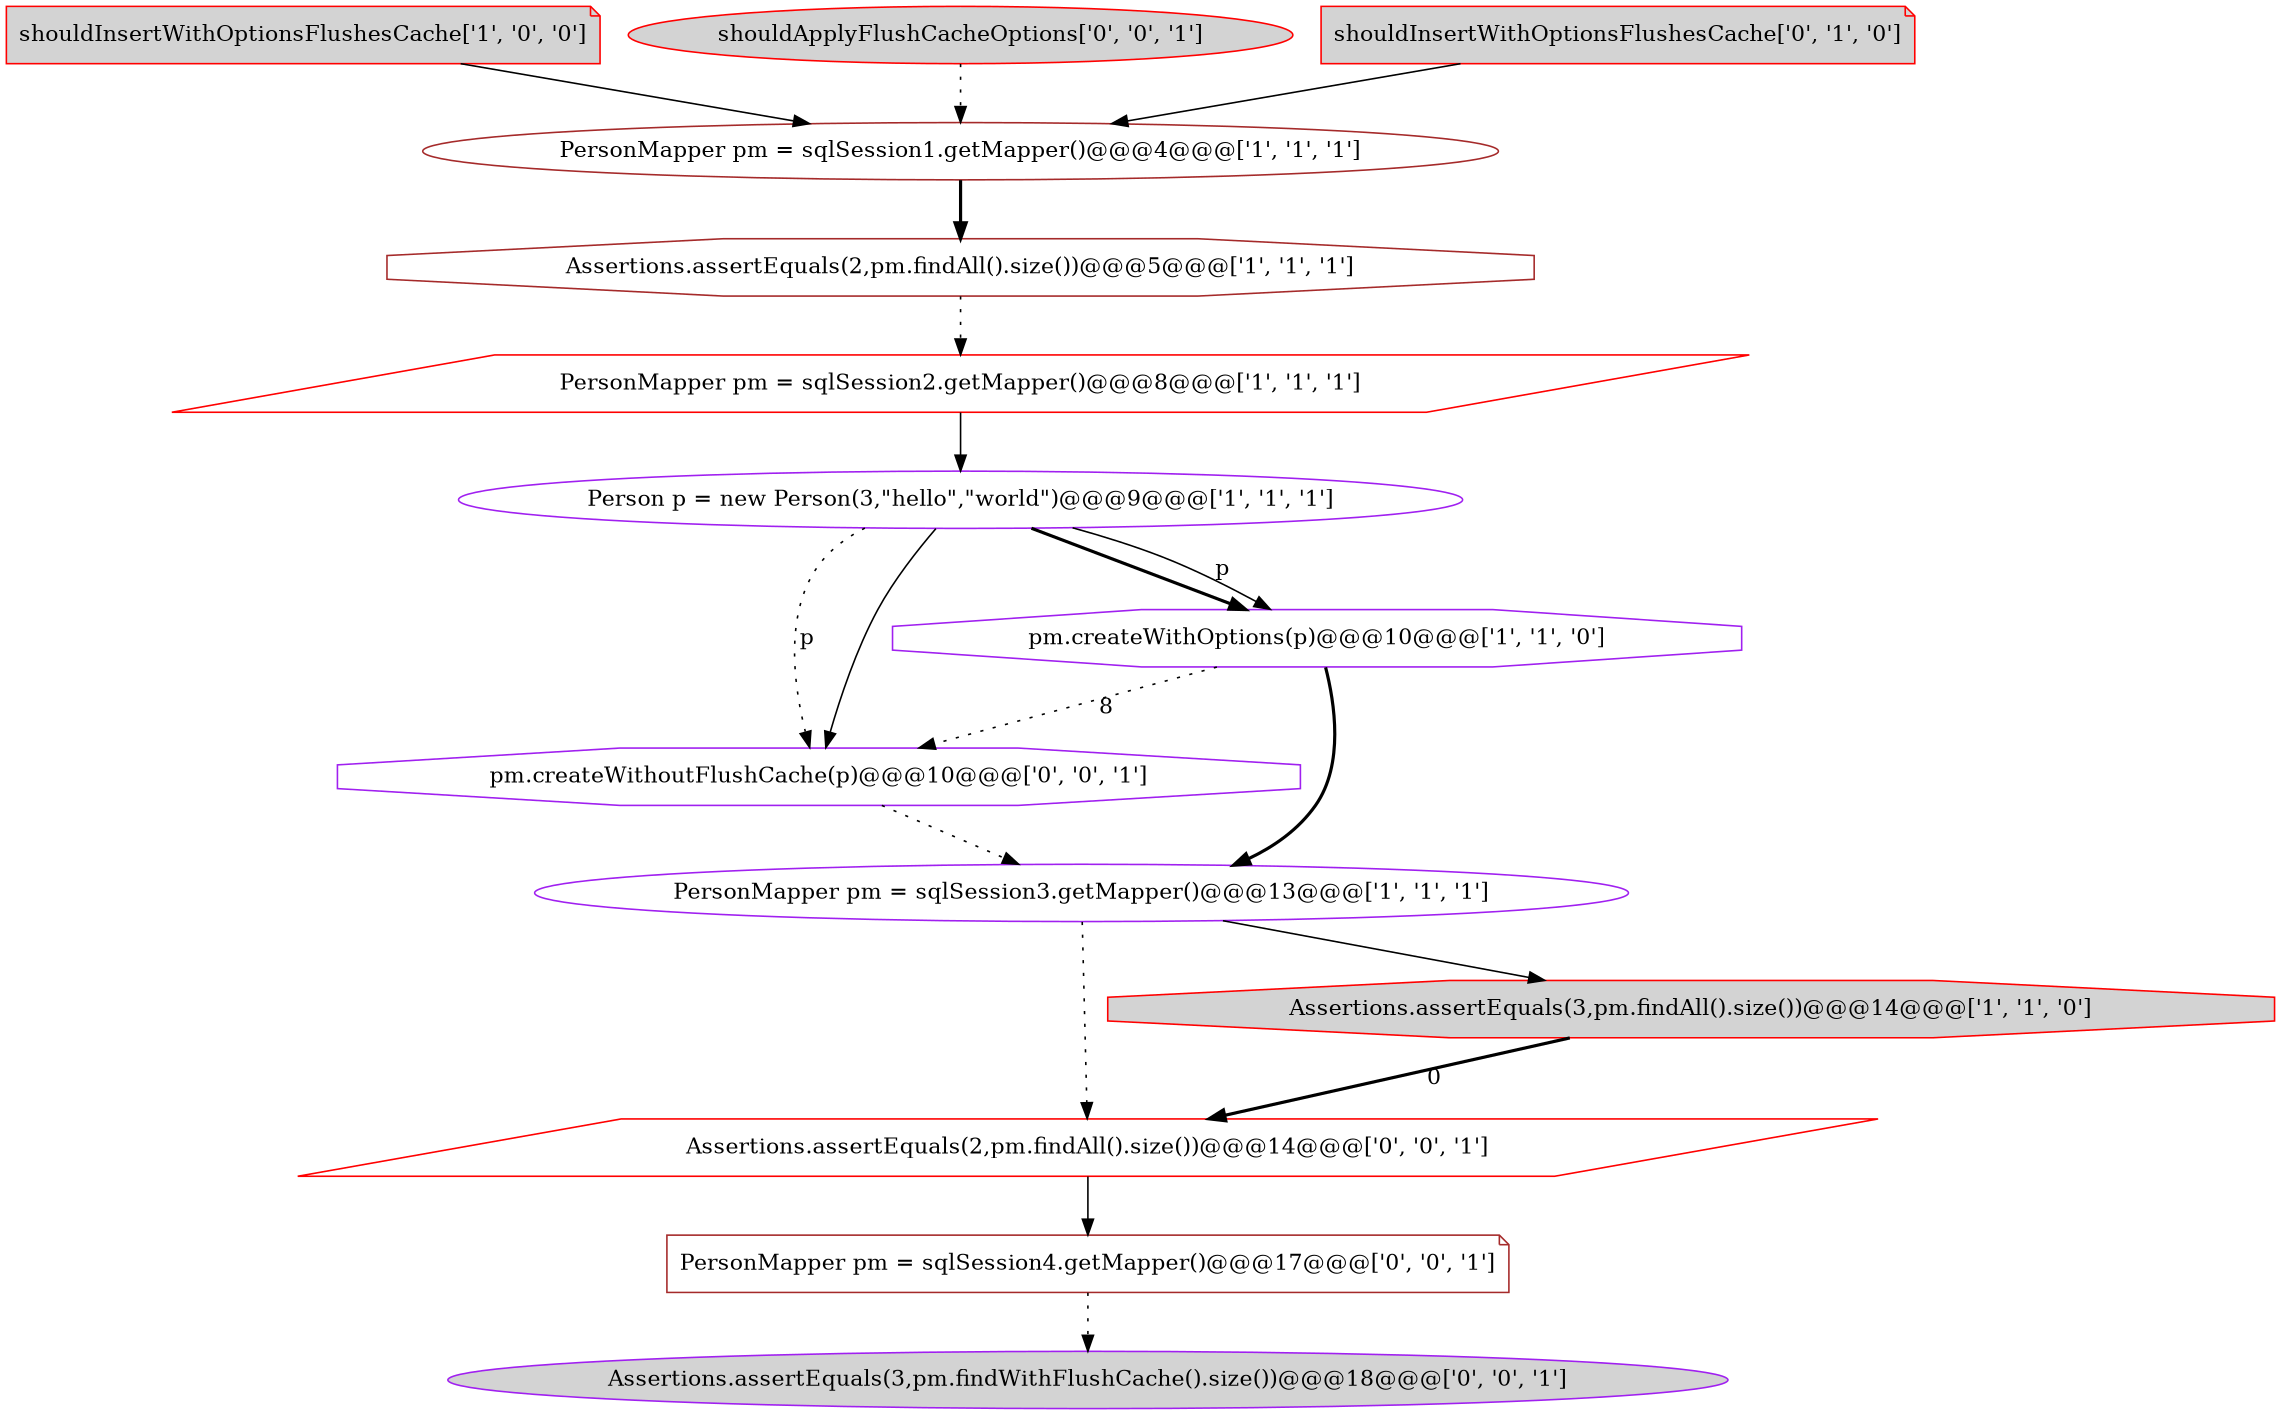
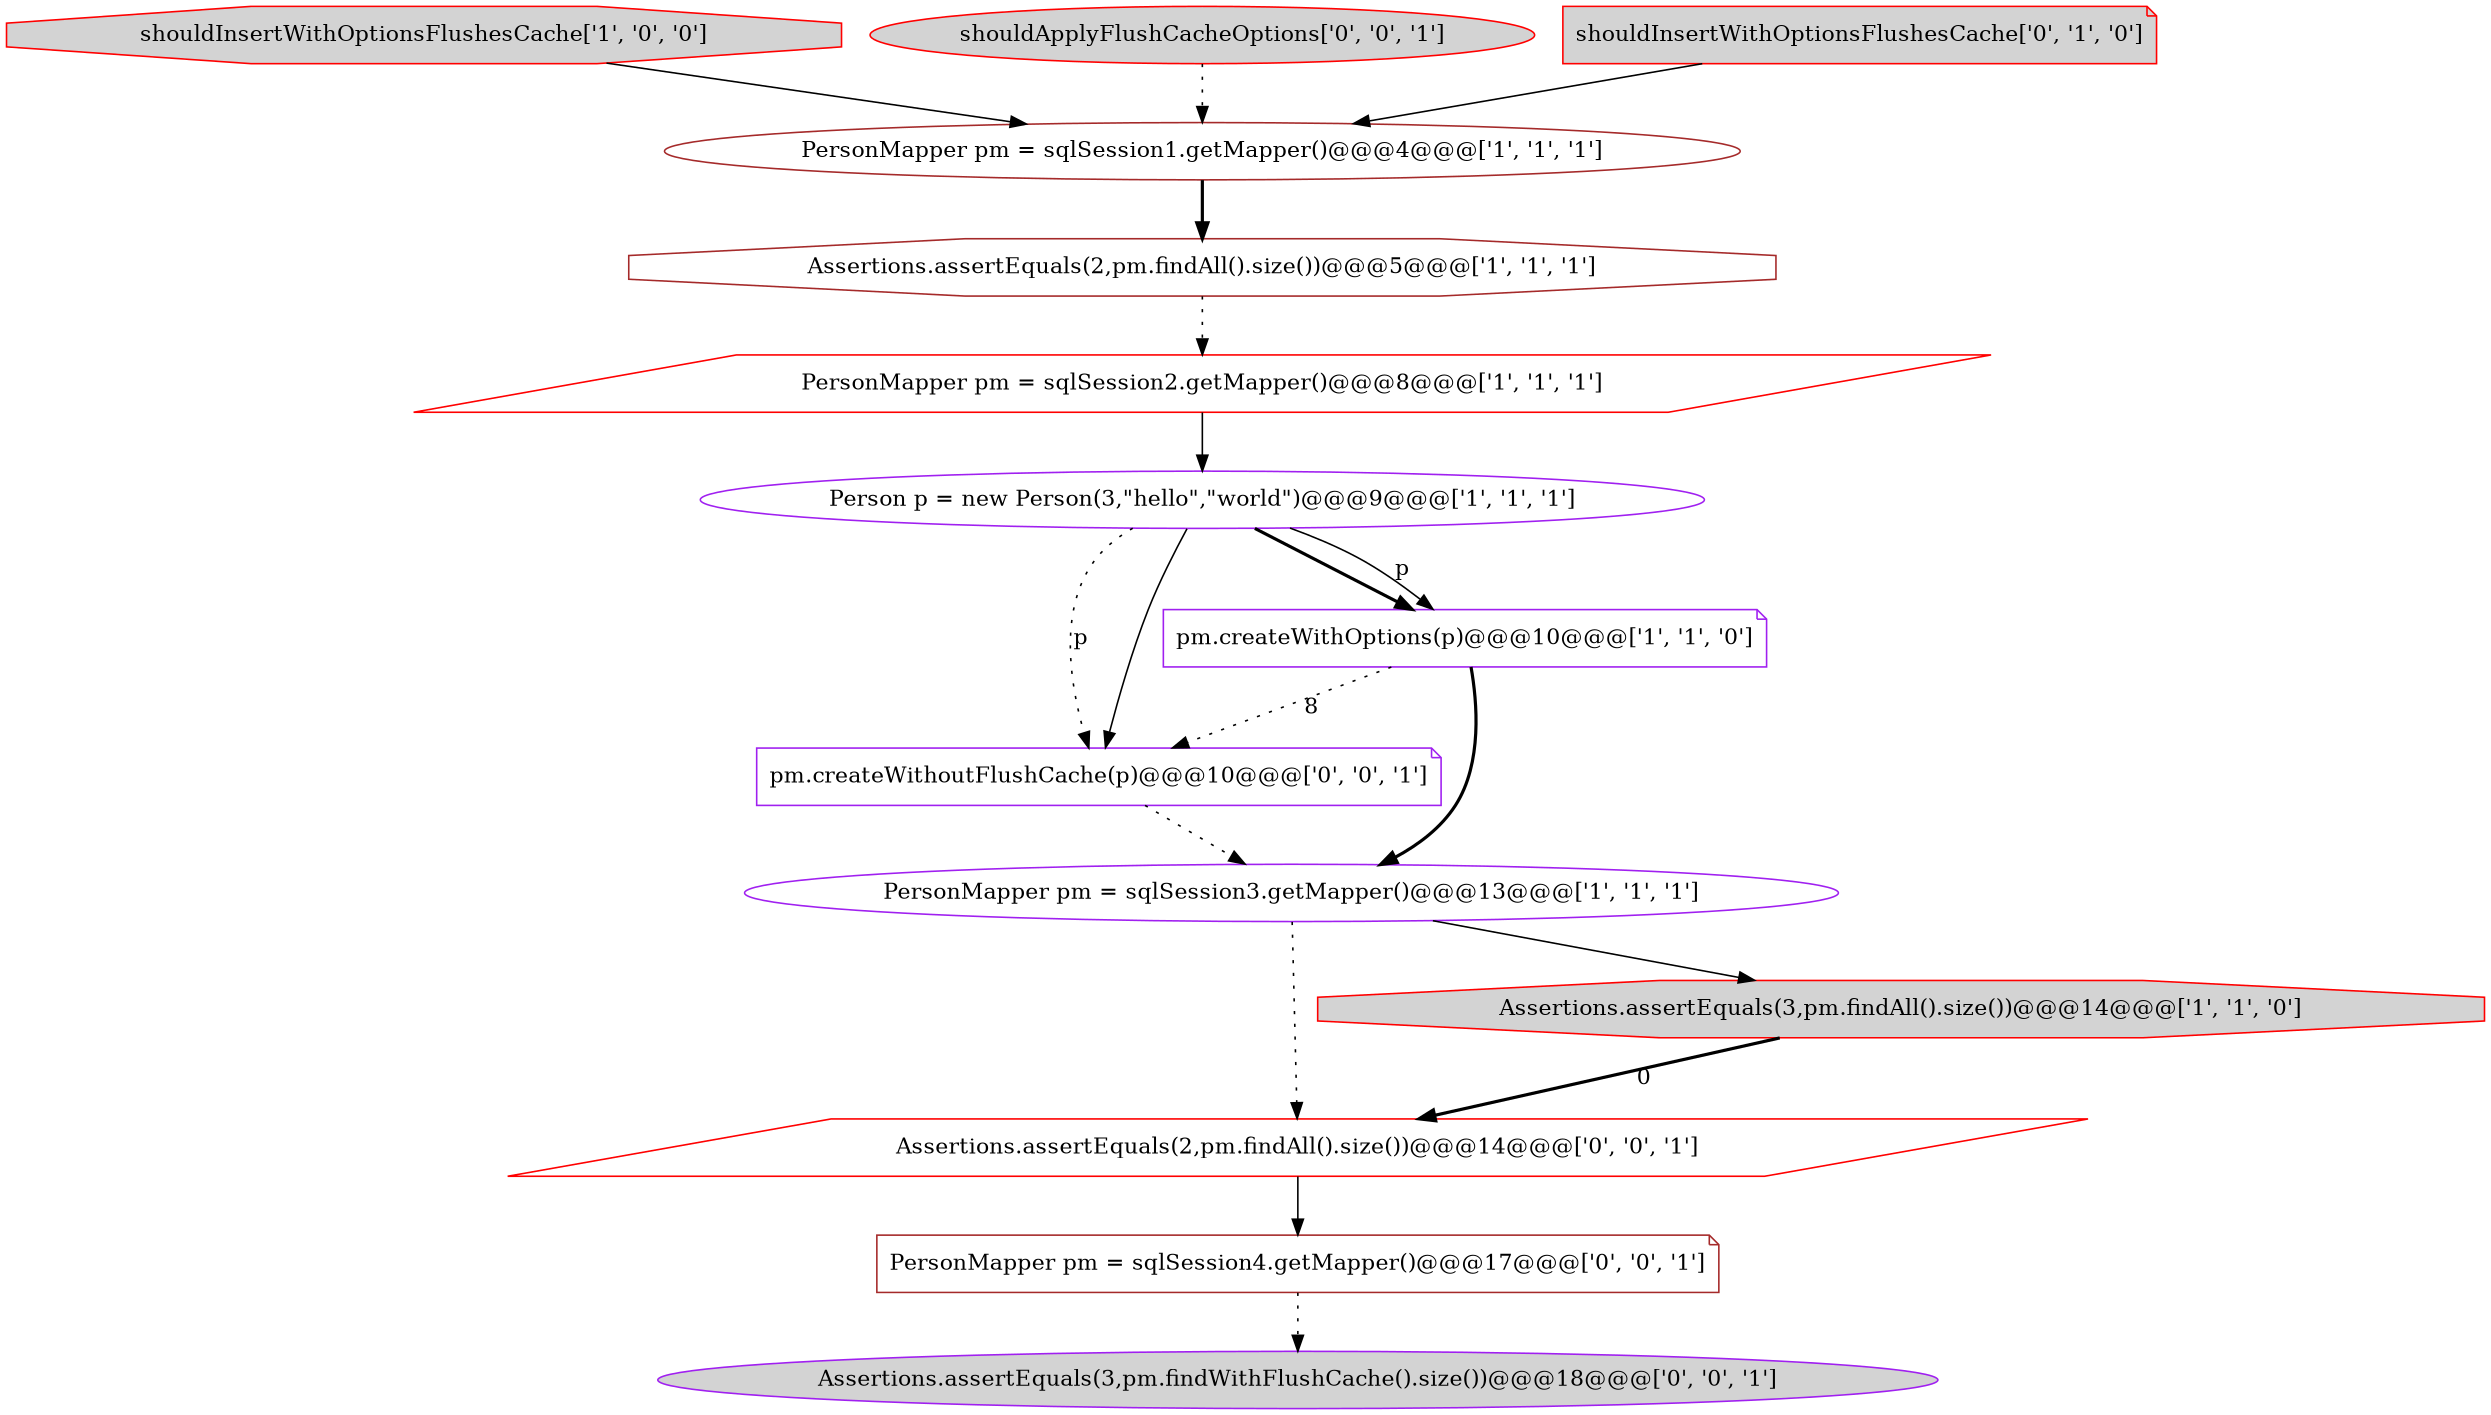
node "shouldInsertWithOptionsFlushesCache['1', '0', '0']": shape note -> octagon
node "pm.createWithOptions(p)@@@10@@@['1', '1', '0']": shape octagon -> note
node "pm.createWithoutFlushCache(p)@@@10@@@['0', '0', '1']": shape octagon -> note
